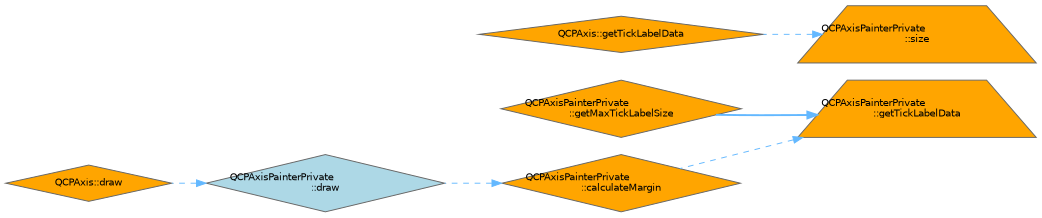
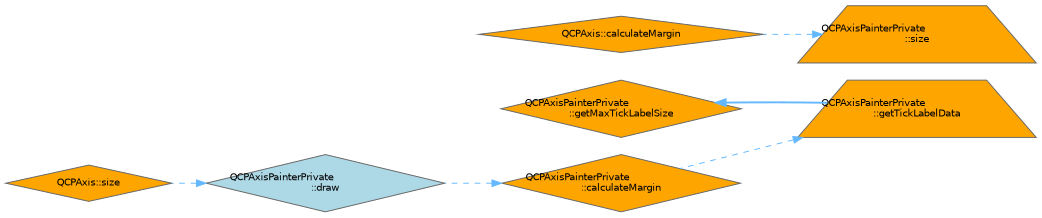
node "QCPAxis::getTickLabelData": label "QCPAxis::getTickLabelData" -> "QCPAxis::calculateMargin"
edge "QCPAxisPainterPrivate ::getMaxTickLabelSize" -> "QCPAxisPainterPrivate ::getTickLabelData": reversed
node "QCPAxis::draw": label "QCPAxis::draw" -> "QCPAxis::size"
